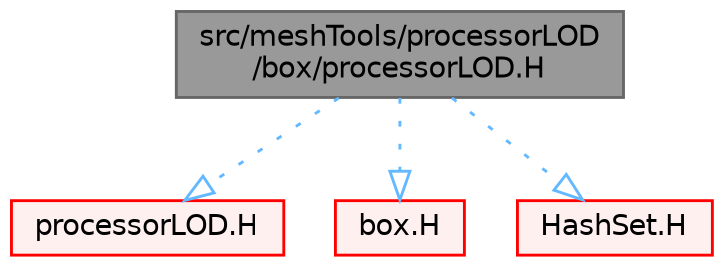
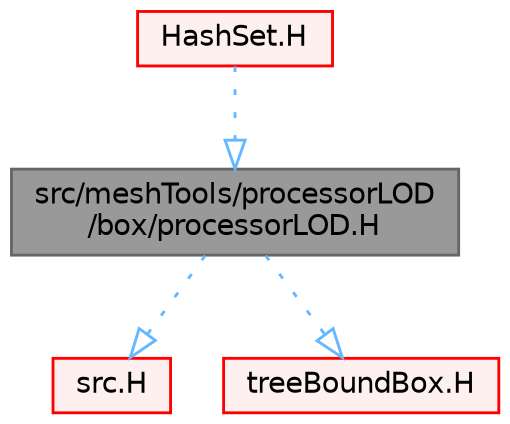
edge "src/meshTools/processorLOD /box/processorLOD.H" -> "HashSet.H": reversed
node "processorLOD.H": label "processorLOD.H" -> "src.H"
node "box.H": label "box.H" -> "treeBoundBox.H"
